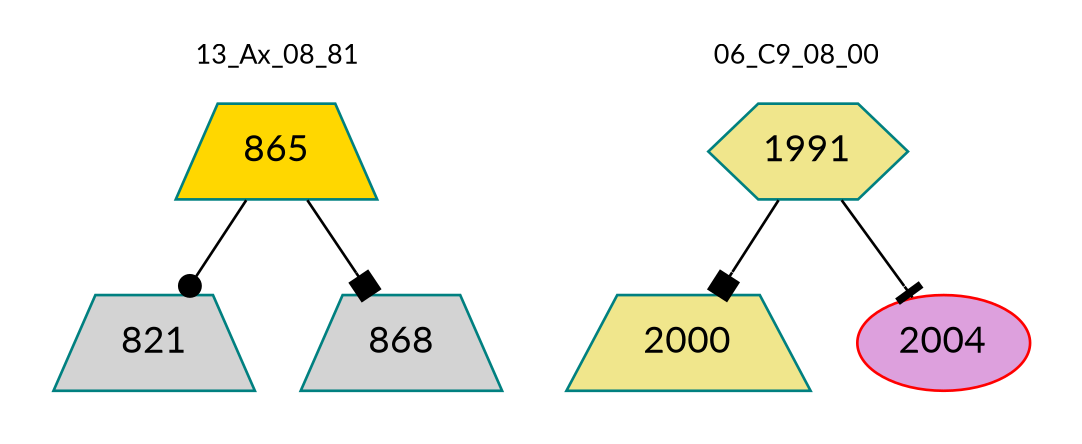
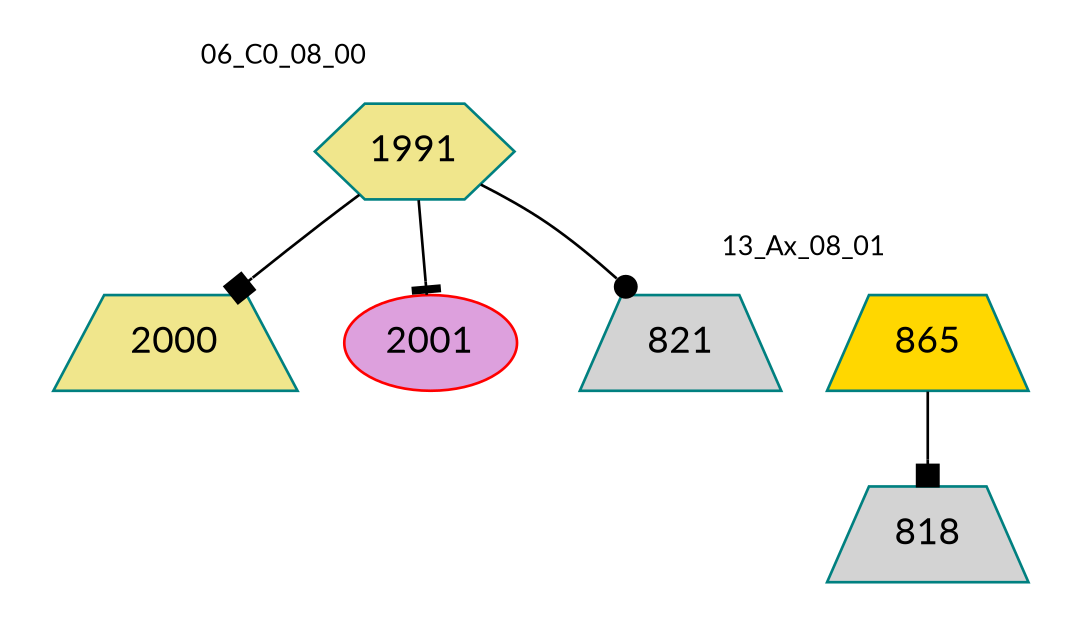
cluster "13_Ax_08_81": label "13_Ax_08_81" -> "13_Ax_08_01"
cluster "06_C9_08_00": label "06_C9_08_00" -> "06_C0_08_00"
edge "865" -> "821": now "1991" -> "821"
node "868": label "868" -> "818"
node "2004": label "2004" -> "2001"
